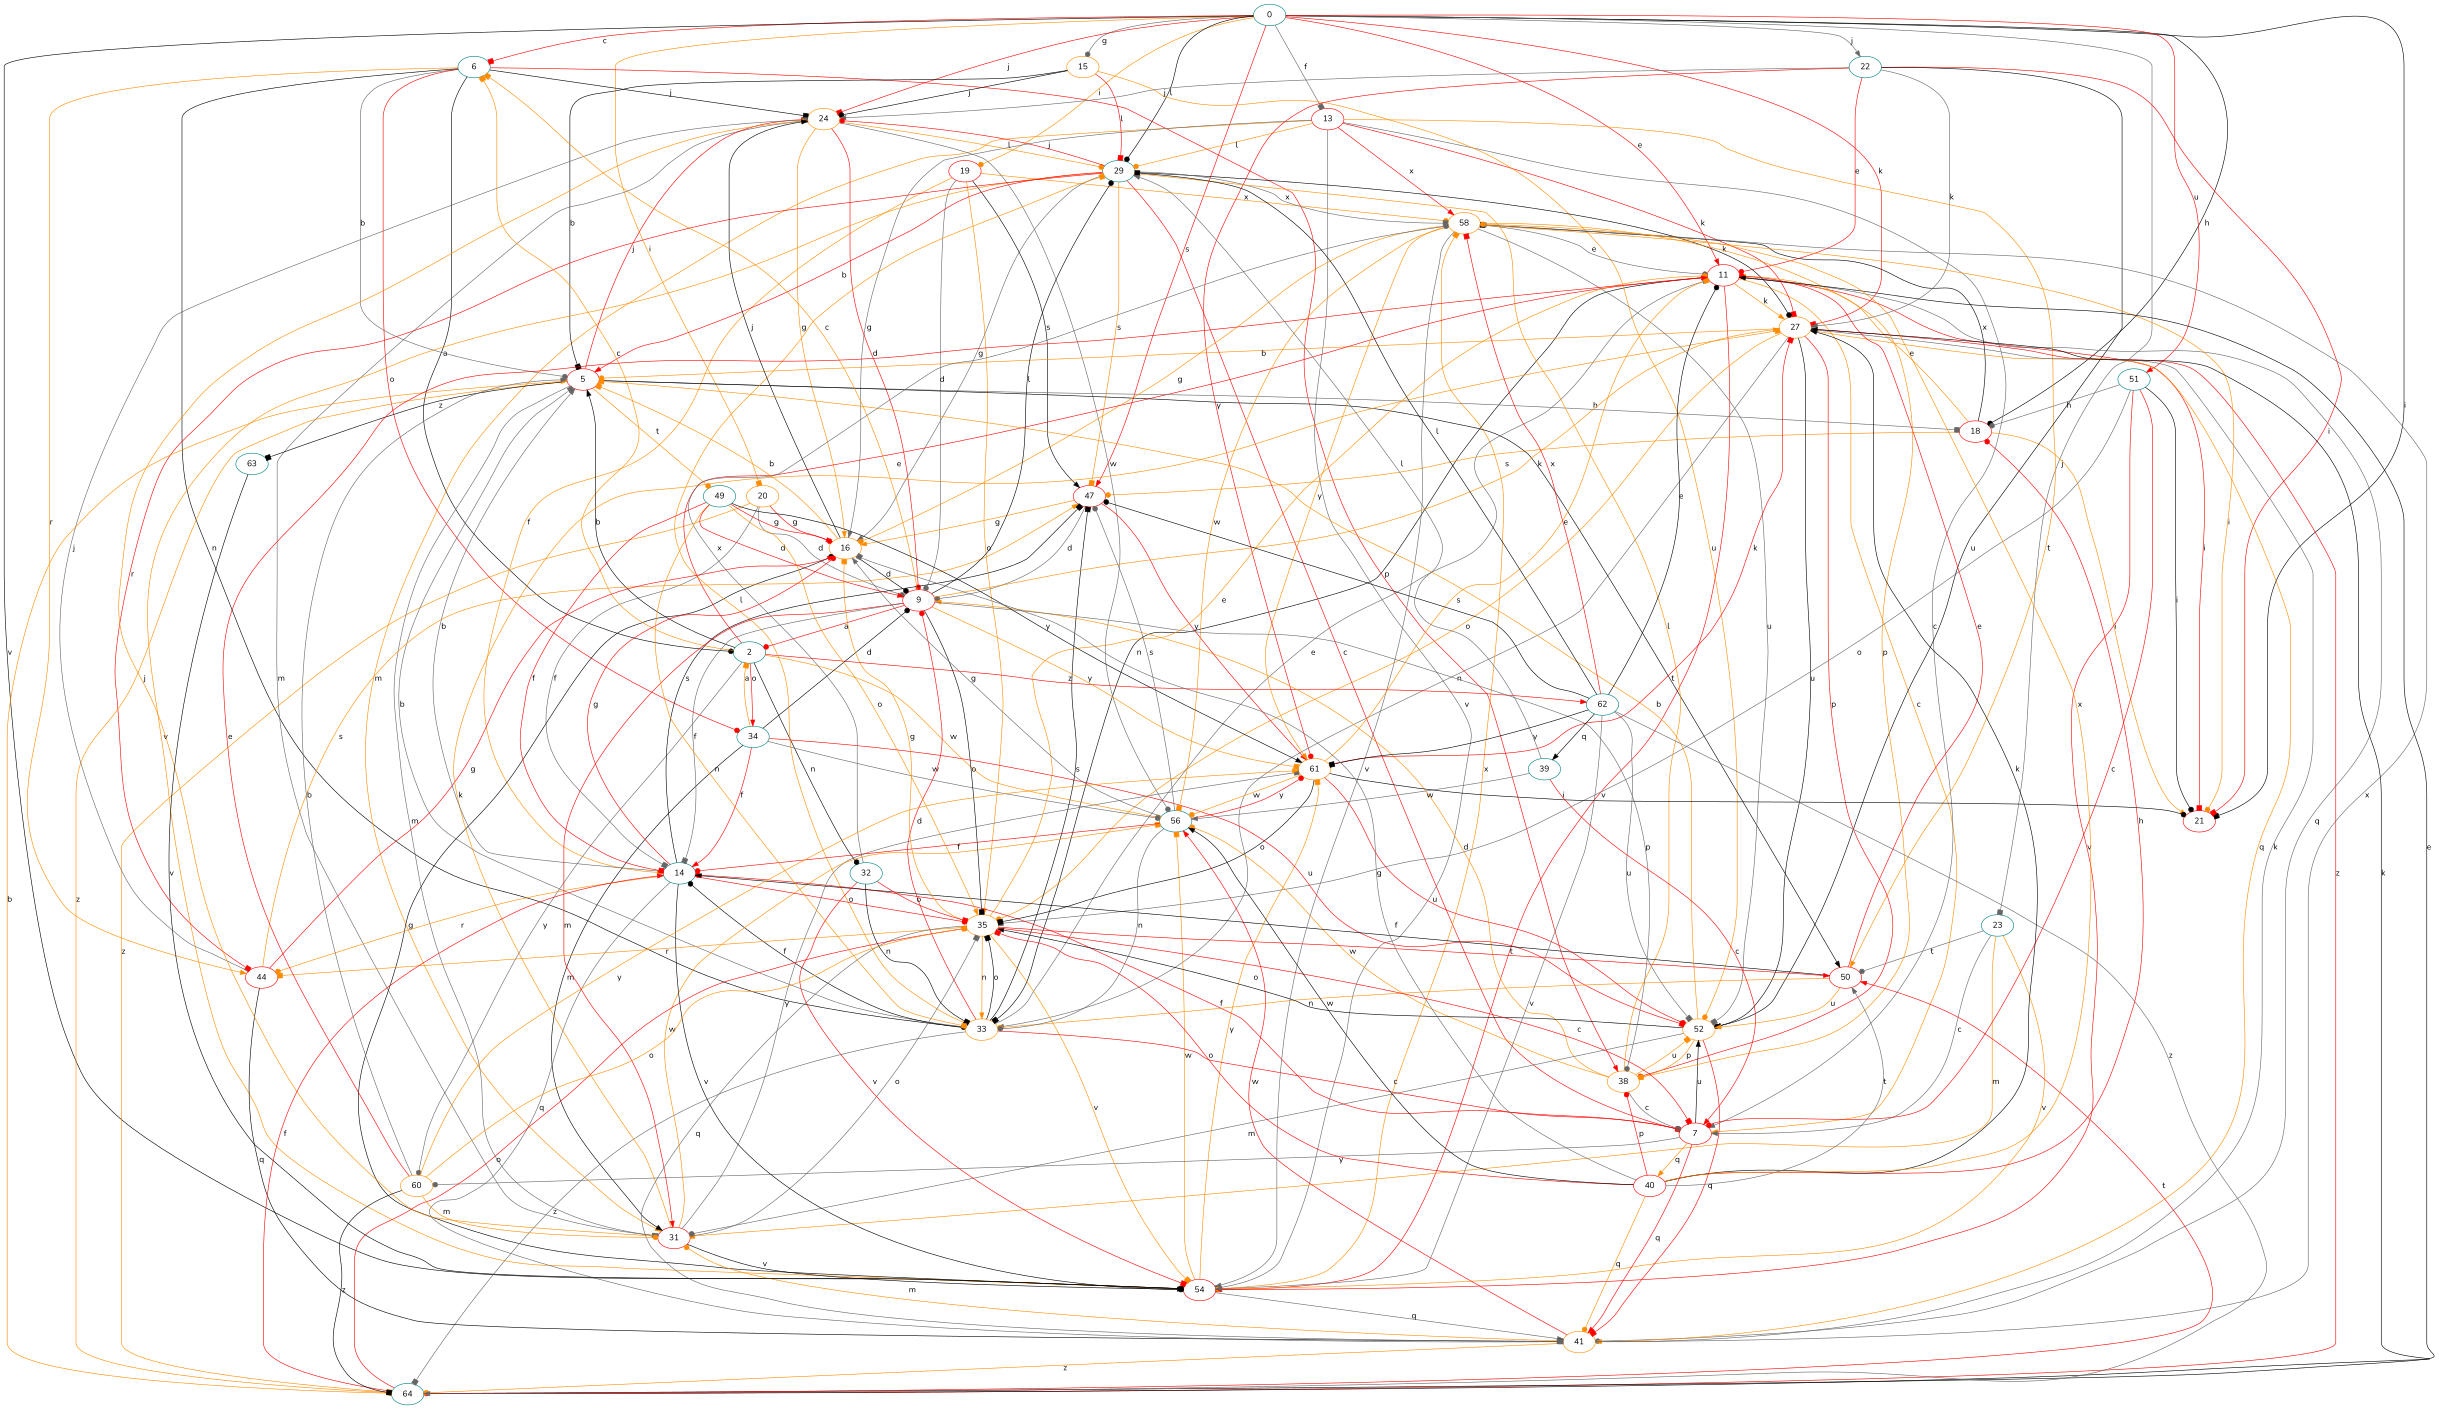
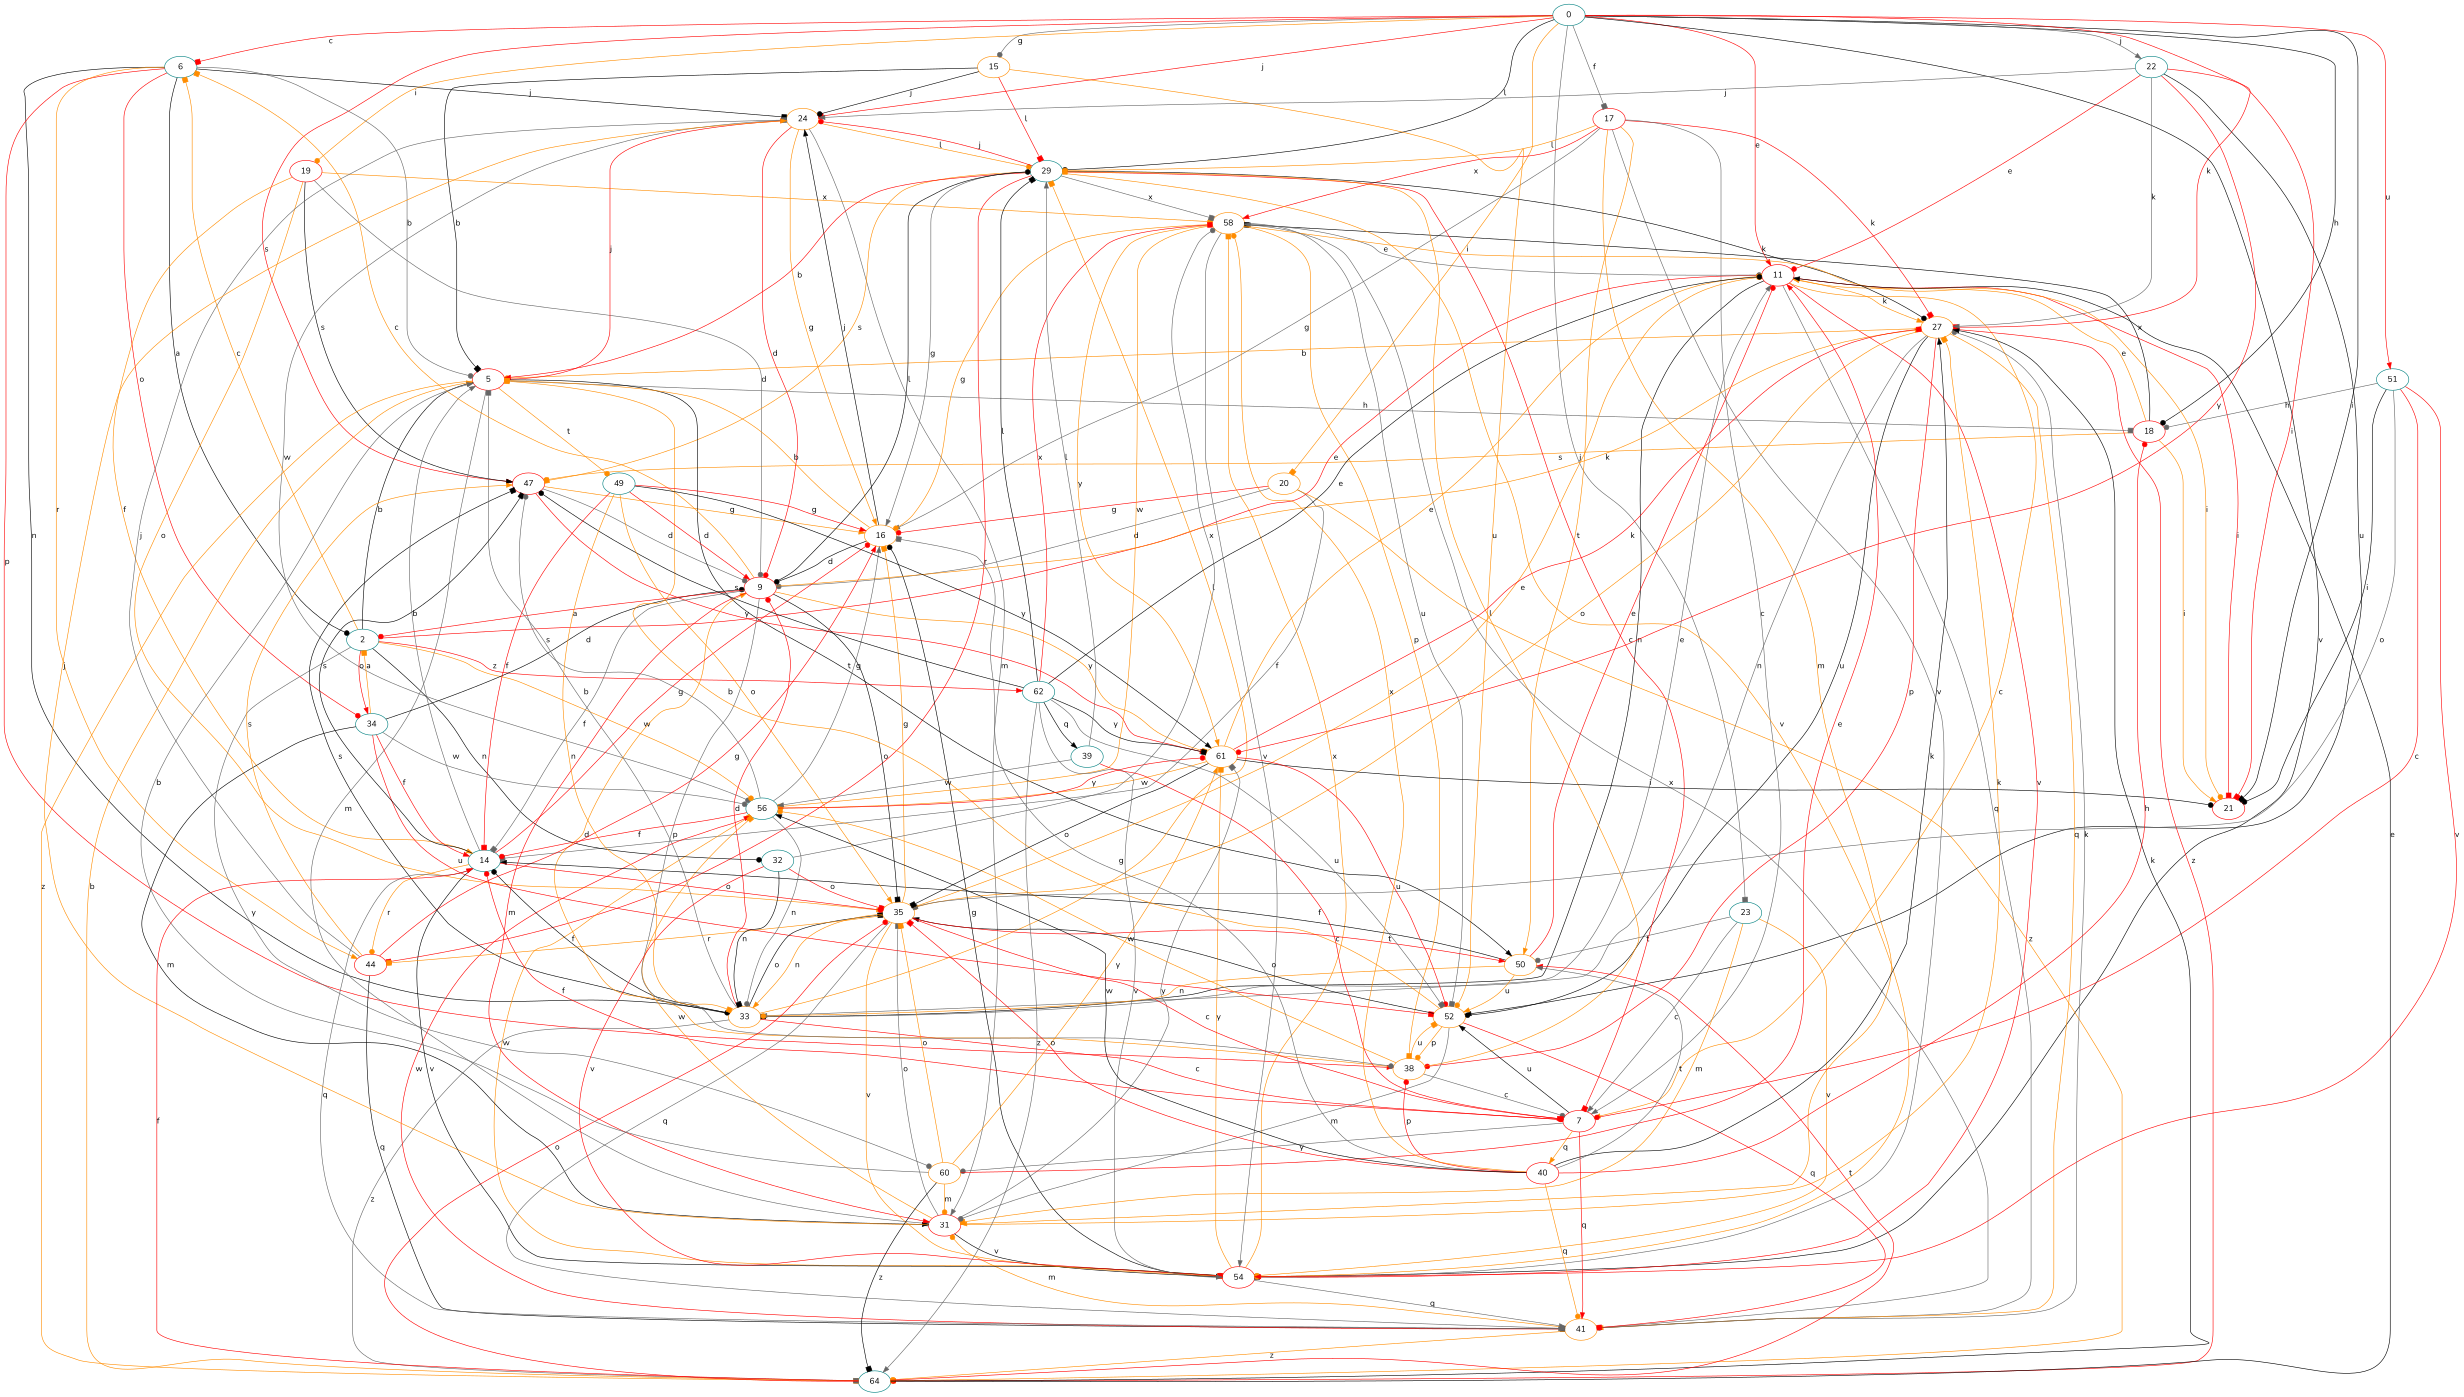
node "13": label "13" -> "17"
node "63": removed
node "50": color red -> darkorange
